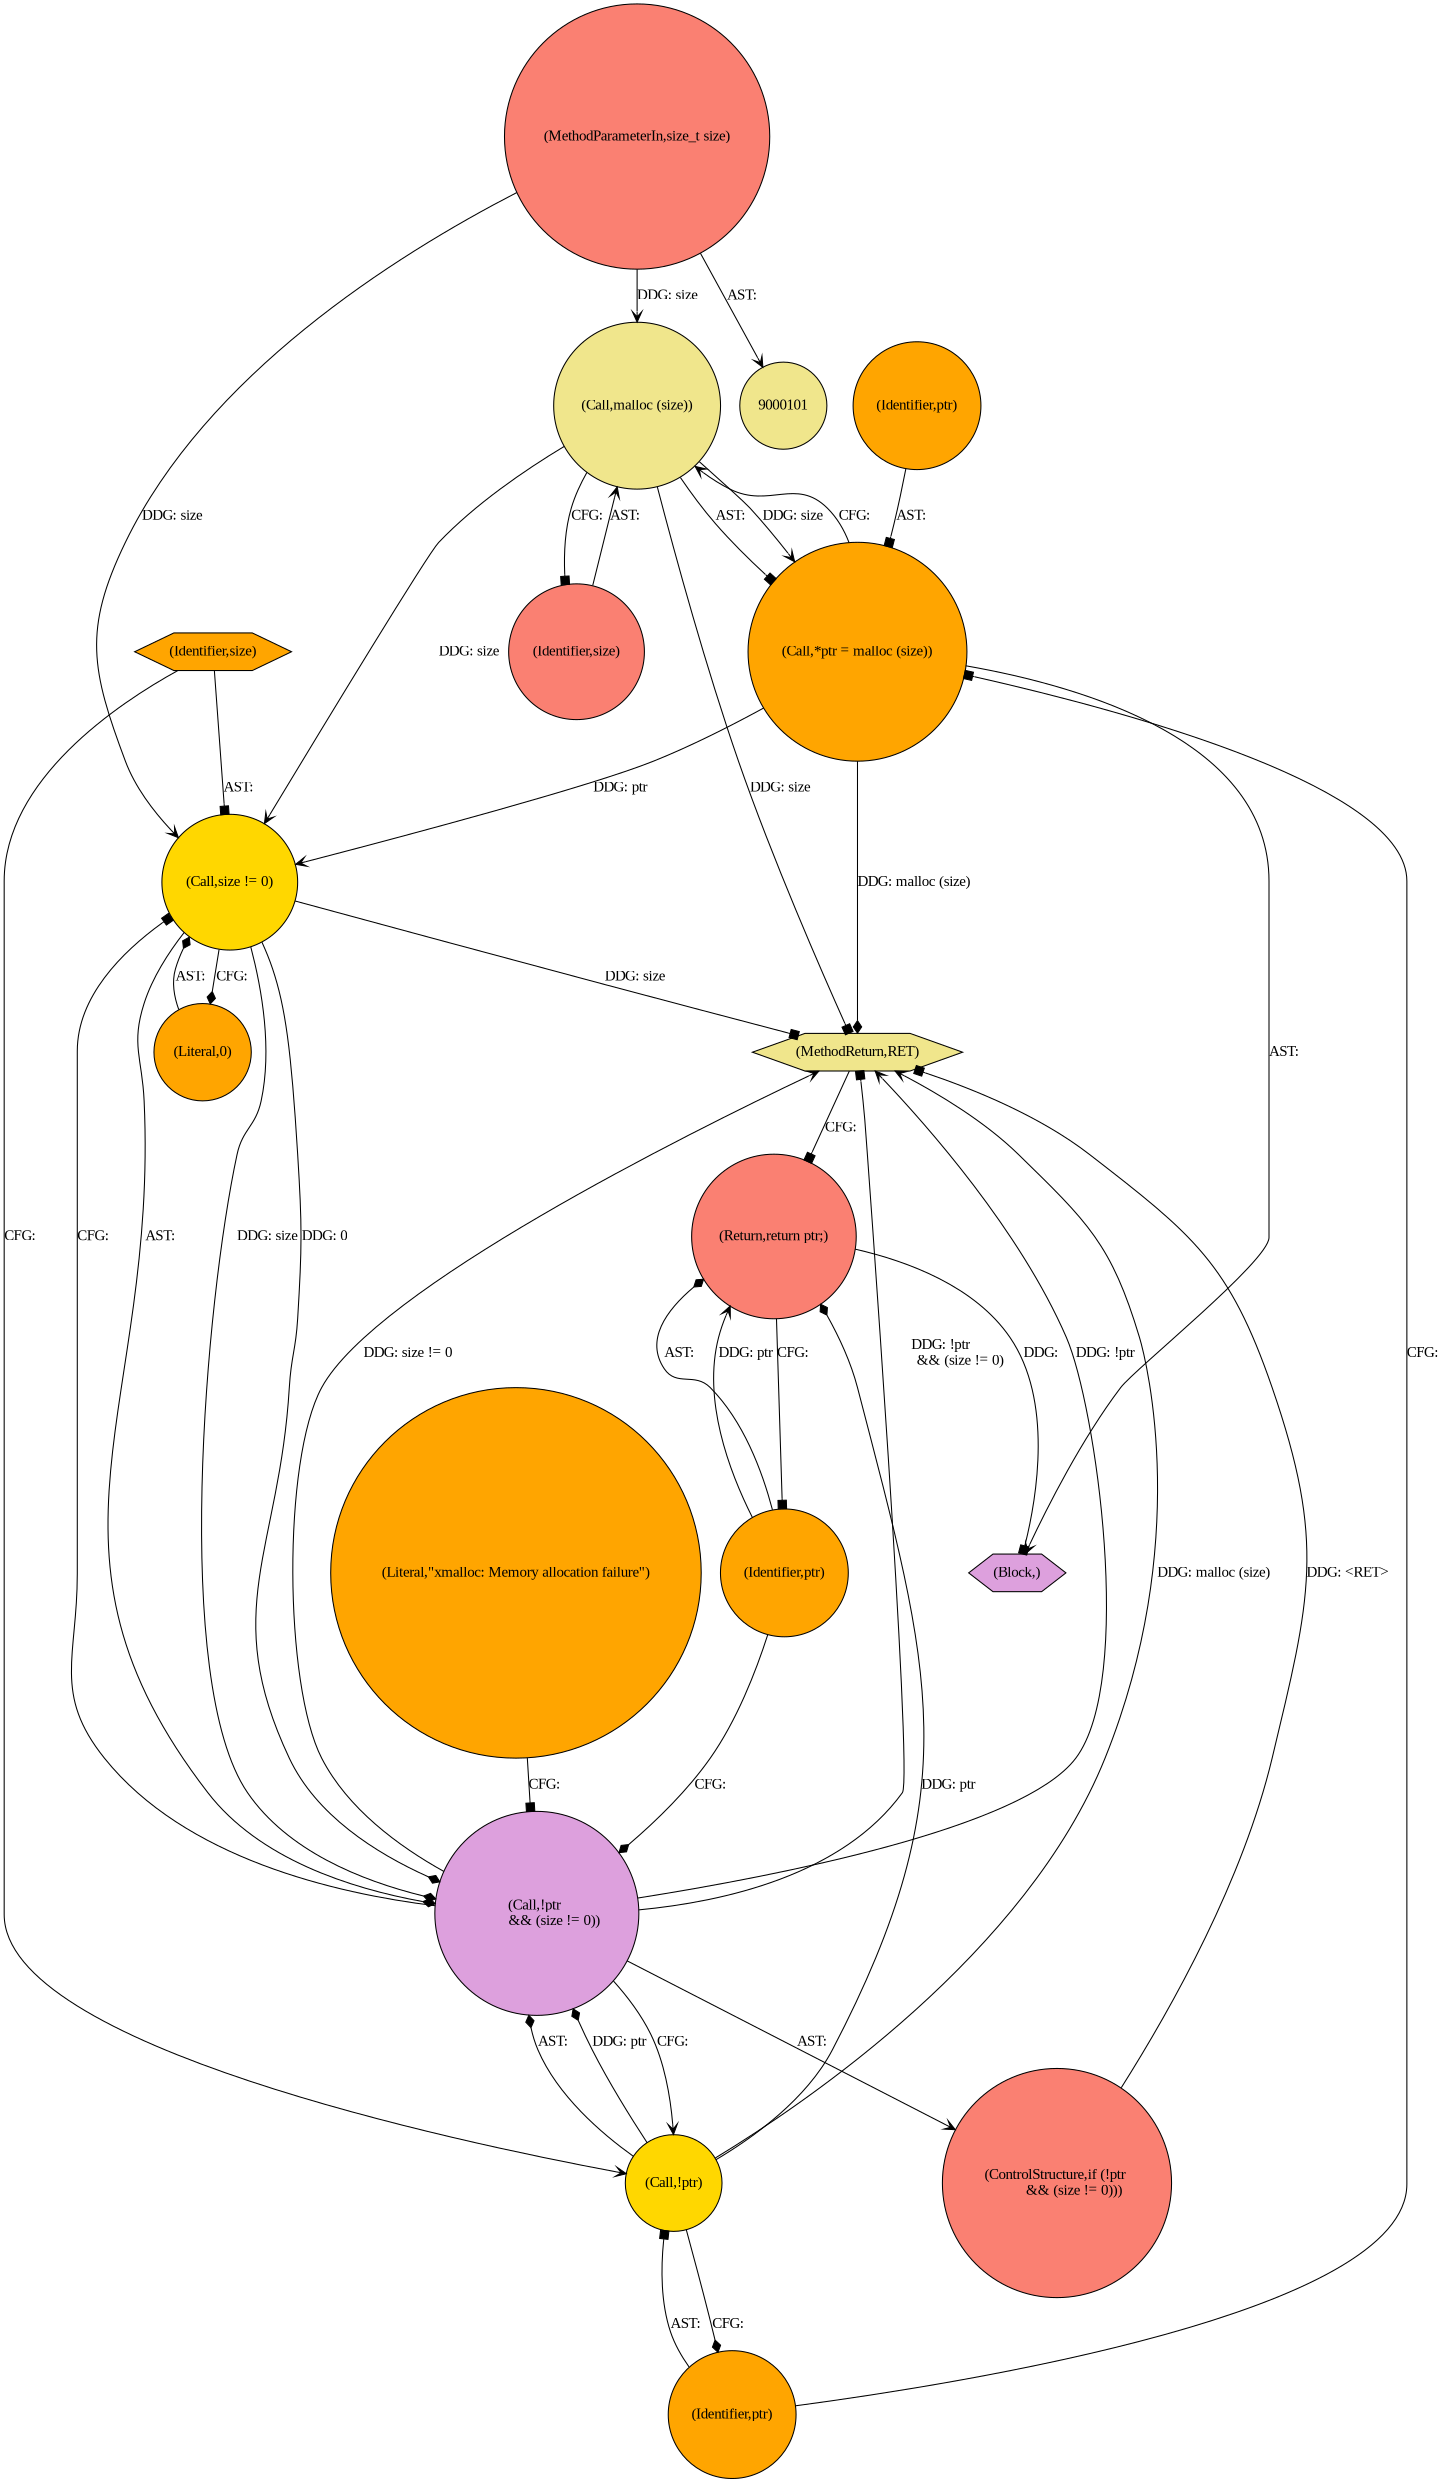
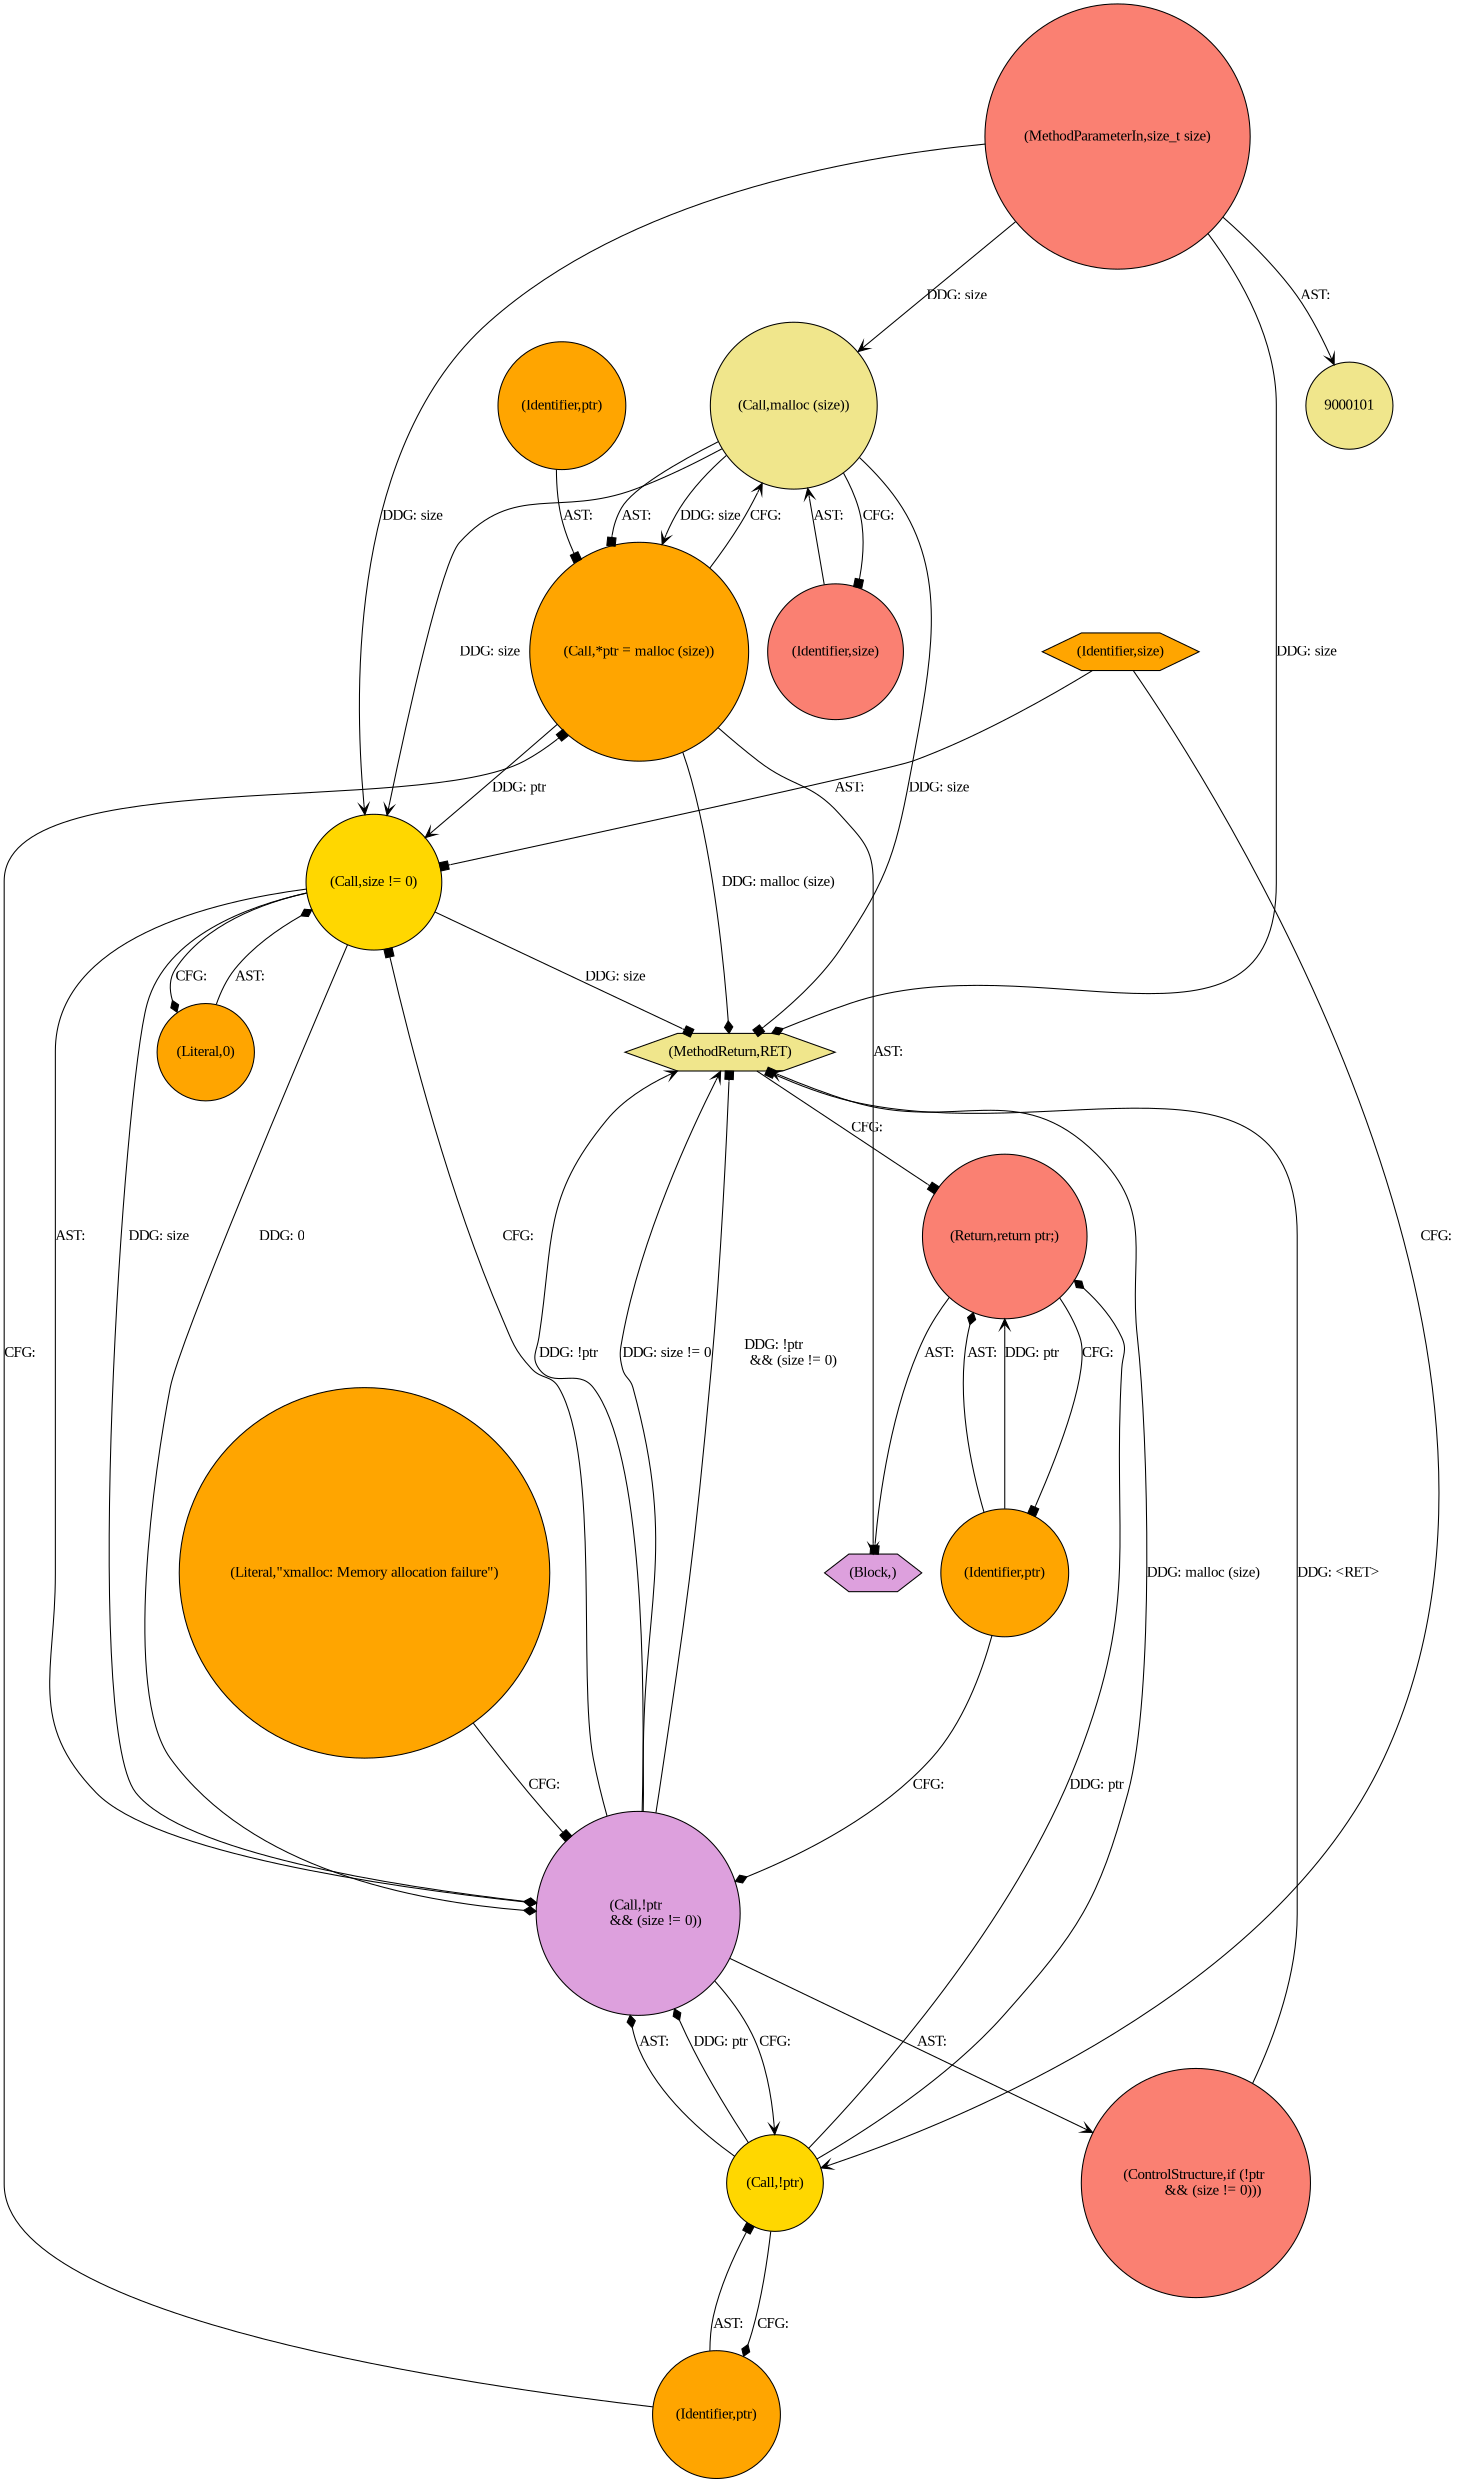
edge "(MethodParameterIn,size_t size)" -> "(MethodReturn,RET)": added, label "DDG: size"
edge "(Return,return ptr;)" -> "(Block,)": label "DDG: " -> "AST: "
